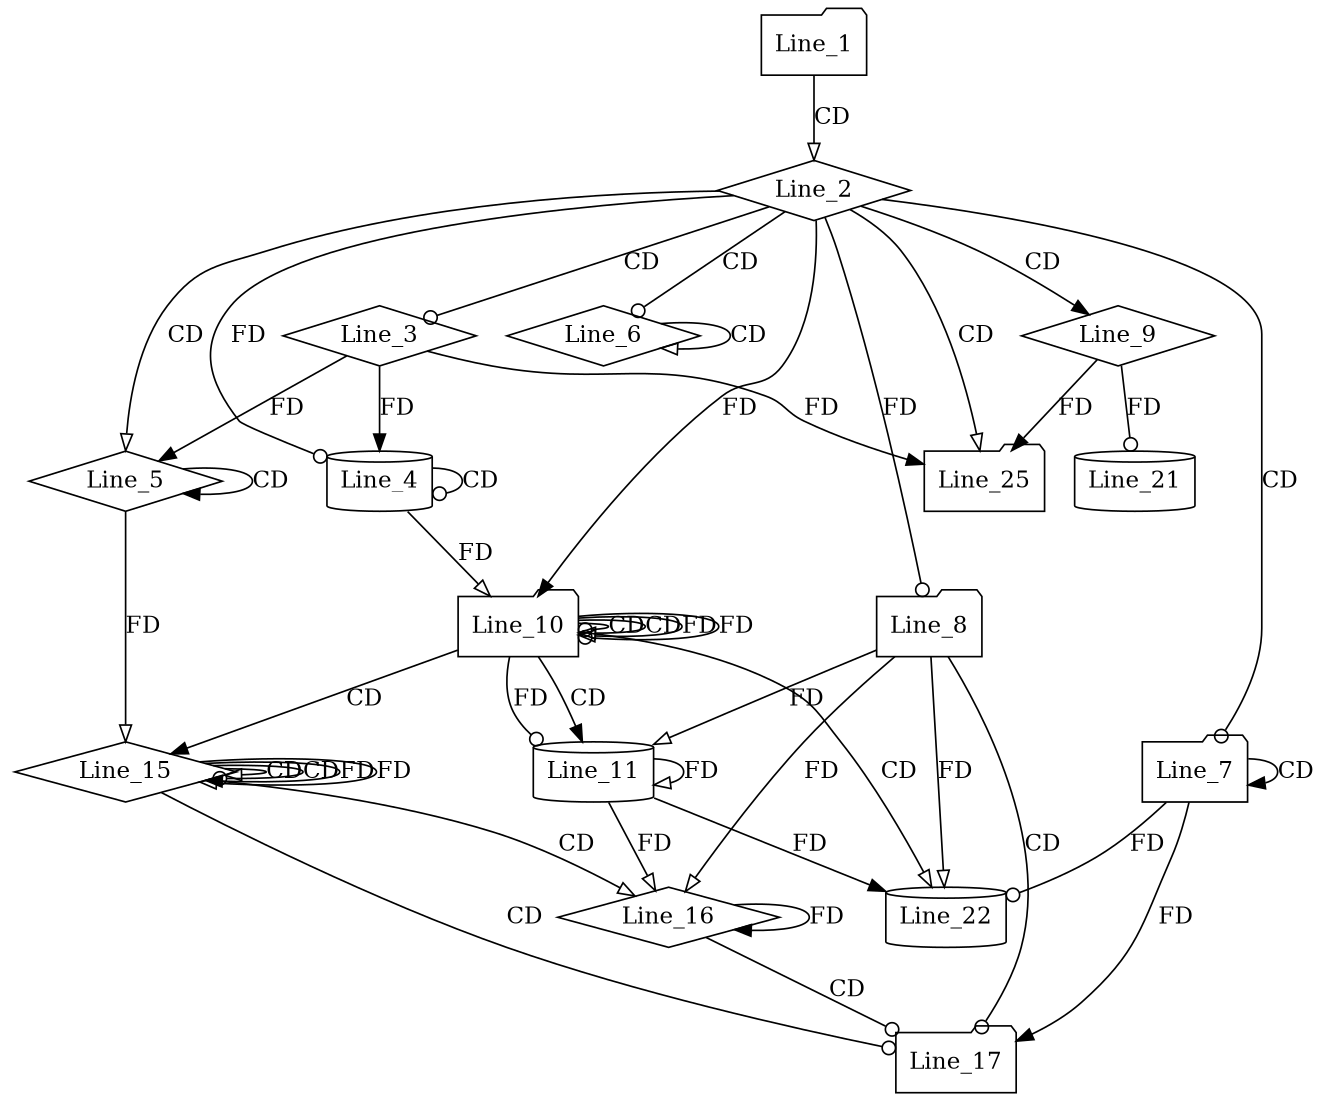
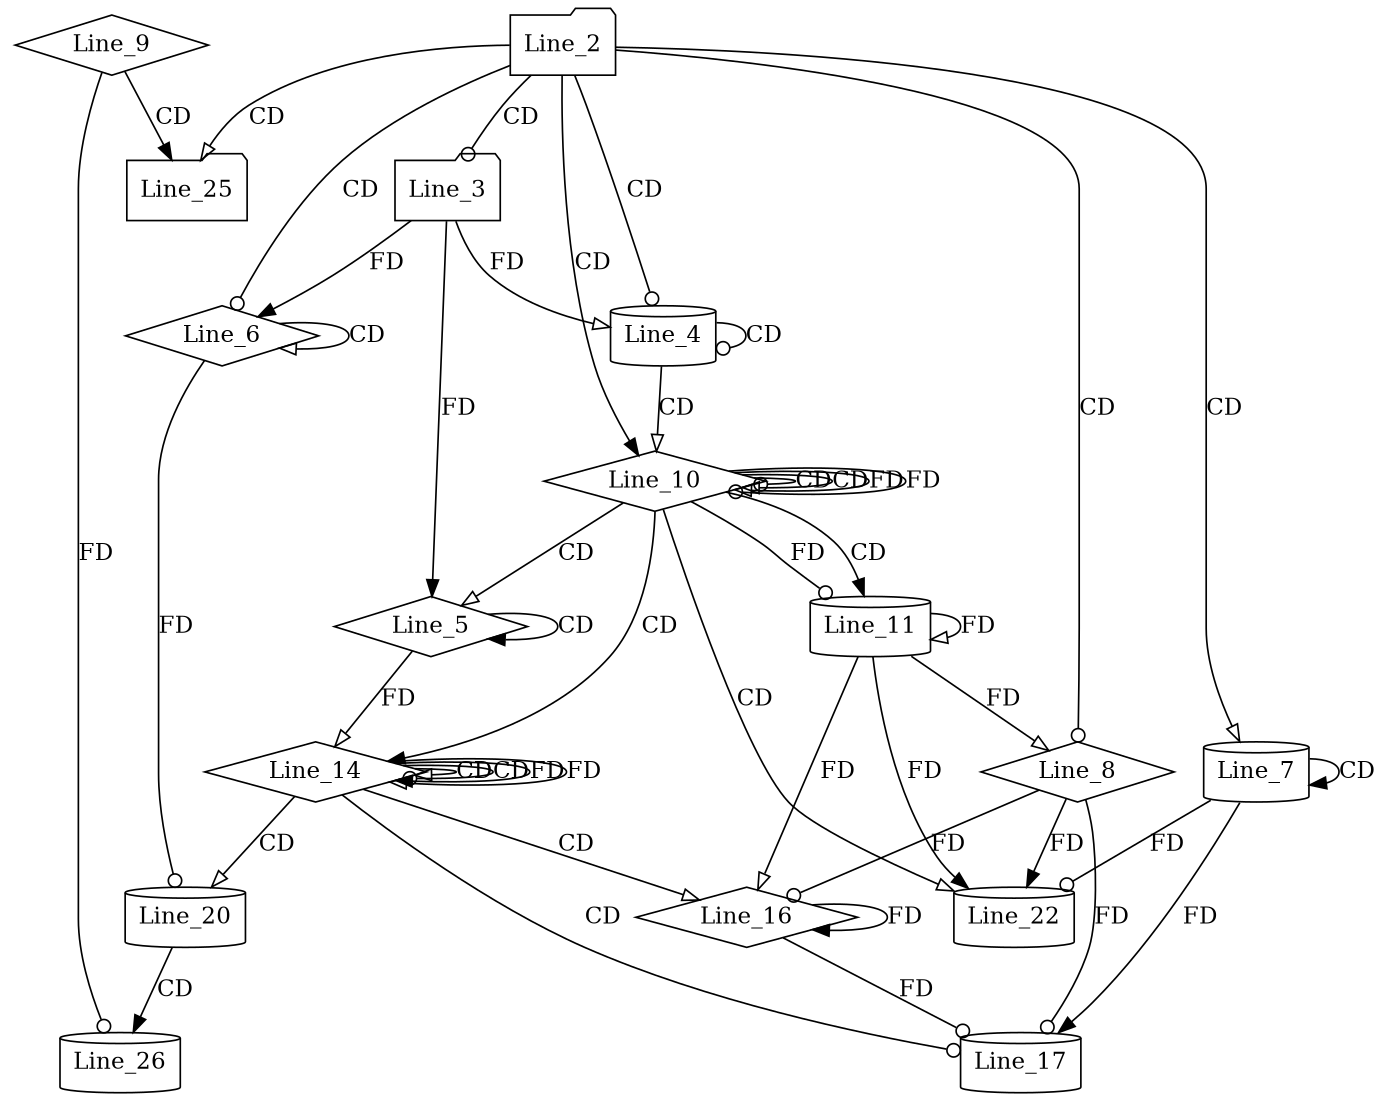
node "Line_1": removed
node "Line_2": shape diamond -> folder
edge "Line_2" -> "Line_5": now "Line_10" -> "Line_5"
edge "Line_2" -> "Line_9": removed, label "CD"
edge "Line_2" -> "Line_7": arrowhead odot -> onormal
edge "Line_2" -> "Line_4": label "FD" -> "CD"
node "Line_3": shape diamond -> folder
edge "Line_3" -> "Line_25": now "Line_3" -> "Line_6"
edge "Line_3" -> "Line_4": arrowhead normal -> onormal
edge "Line_2" -> "Line_10": label "FD" -> "CD"
edge "Line_2" -> "Line_8": label "FD" -> "CD"
edge "Line_9" -> "Line_25": label "FD" -> "CD"
node "Line_21": label "Line_21" -> "Line_26"
edge "Line_4" -> "Line_10": label "FD" -> "CD"
node "Line_10": shape folder -> diamond
node "Line_8": shape folder -> diamond
edge "Line_8" -> "Line_11": reversed
edge "Line_8" -> "Line_16": arrowhead onormal -> odot
edge "Line_8" -> "Line_22": arrowhead onormal -> normal
node "Line_15": label "Line_15" -> "Line_14"
node "Line_7": shape folder -> cylinder
edge "Line_8" -> "Line_17": label "CD" -> "FD"
node "Line_20": added
edge "Line_16" -> "Line_17": label "CD" -> "FD"
node "Line_17": shape folder -> cylinder
